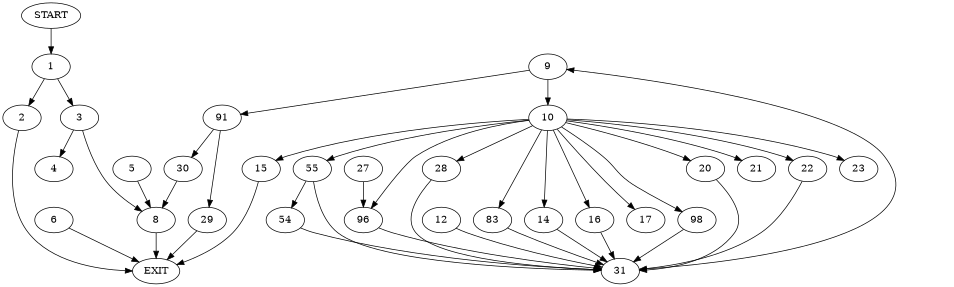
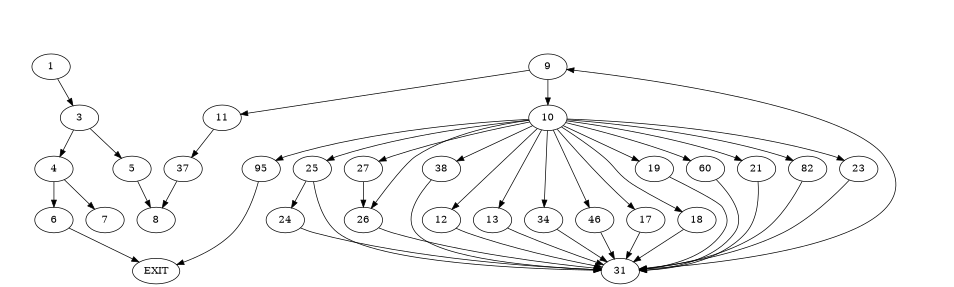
node "START": removed
node "2": removed
node "91": label "91" -> "11"
edge "10" -> "27": added
edge "10" -> "12": added
node "30": label "30" -> "37"
node "15": label "15" -> "95"
node "55": label "55" -> "25"
node "28": label "28" -> "38"
node "19": added
node "20": label "20" -> "60"
node "22": label "22" -> "82"
edge "3" -> "8": now "3" -> "5"
edge "4" -> "6": added
node "7": added
node "29": removed
node "54": label "54" -> "24"
node "96": label "96" -> "26"
node "83": label "83" -> "13"
node "14": label "14" -> "34"
node "16": label "16" -> "46"
node "98": label "98" -> "18"
edge "21" -> "31": added
edge "8" -> "EXIT": removed
edge "17" -> "31": added
edge "23" -> "31": added
